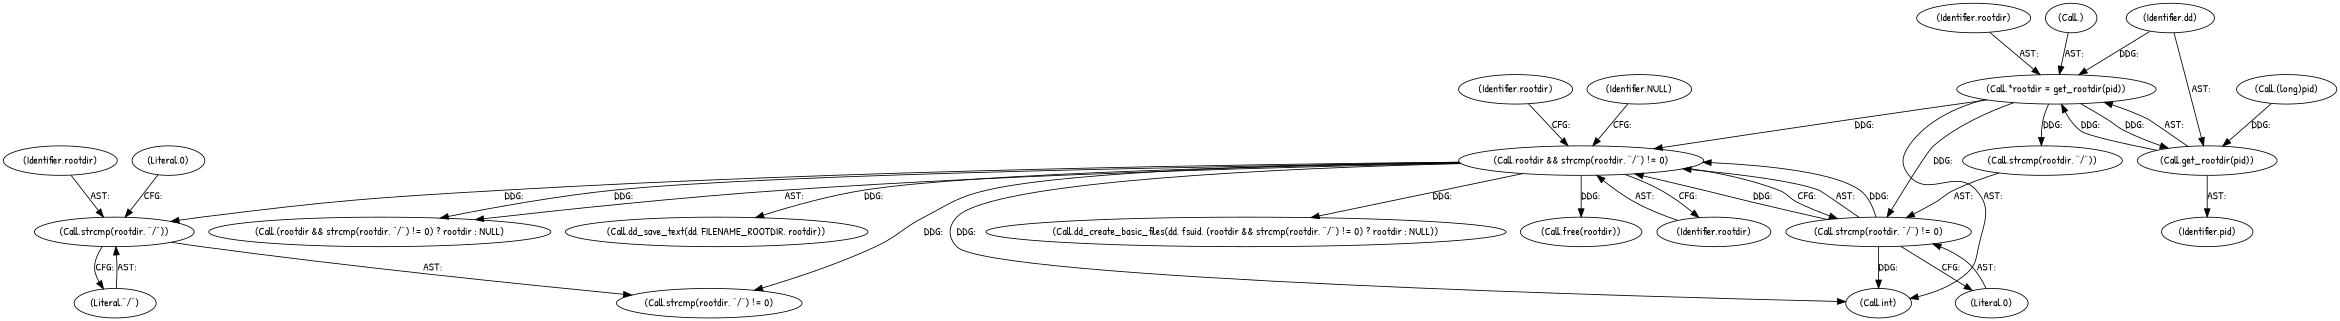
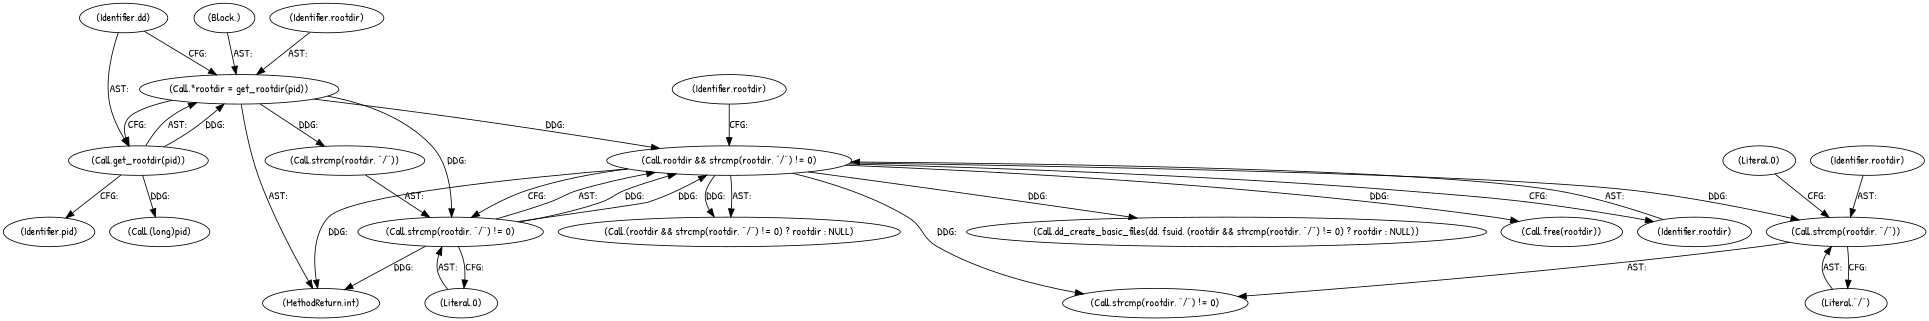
node "(Call,)": label "(Call,)" -> "(Block,)"
edge "(Identifier,dd)" -> "(Call,*rootdir = get_rootdir(pid))": label "DDG: " -> "CFG: "
node "(Identifier,NULL)": removed
edge "(Call,(long)pid)" -> "(Call,get_rootdir(pid))": reversed
edge "(Call,*rootdir = get_rootdir(pid))" -> "(Call,get_rootdir(pid))": label "DDG: " -> "CFG: "
edge "(Call,get_rootdir(pid))" -> "(Identifier,pid)": label "AST: " -> "CFG: "
node "(Call,dd_save_text(dd, FILENAME_ROOTDIR, rootdir))": removed
node "(Call,int)": label "(Call,int)" -> "(MethodReturn,int)"
